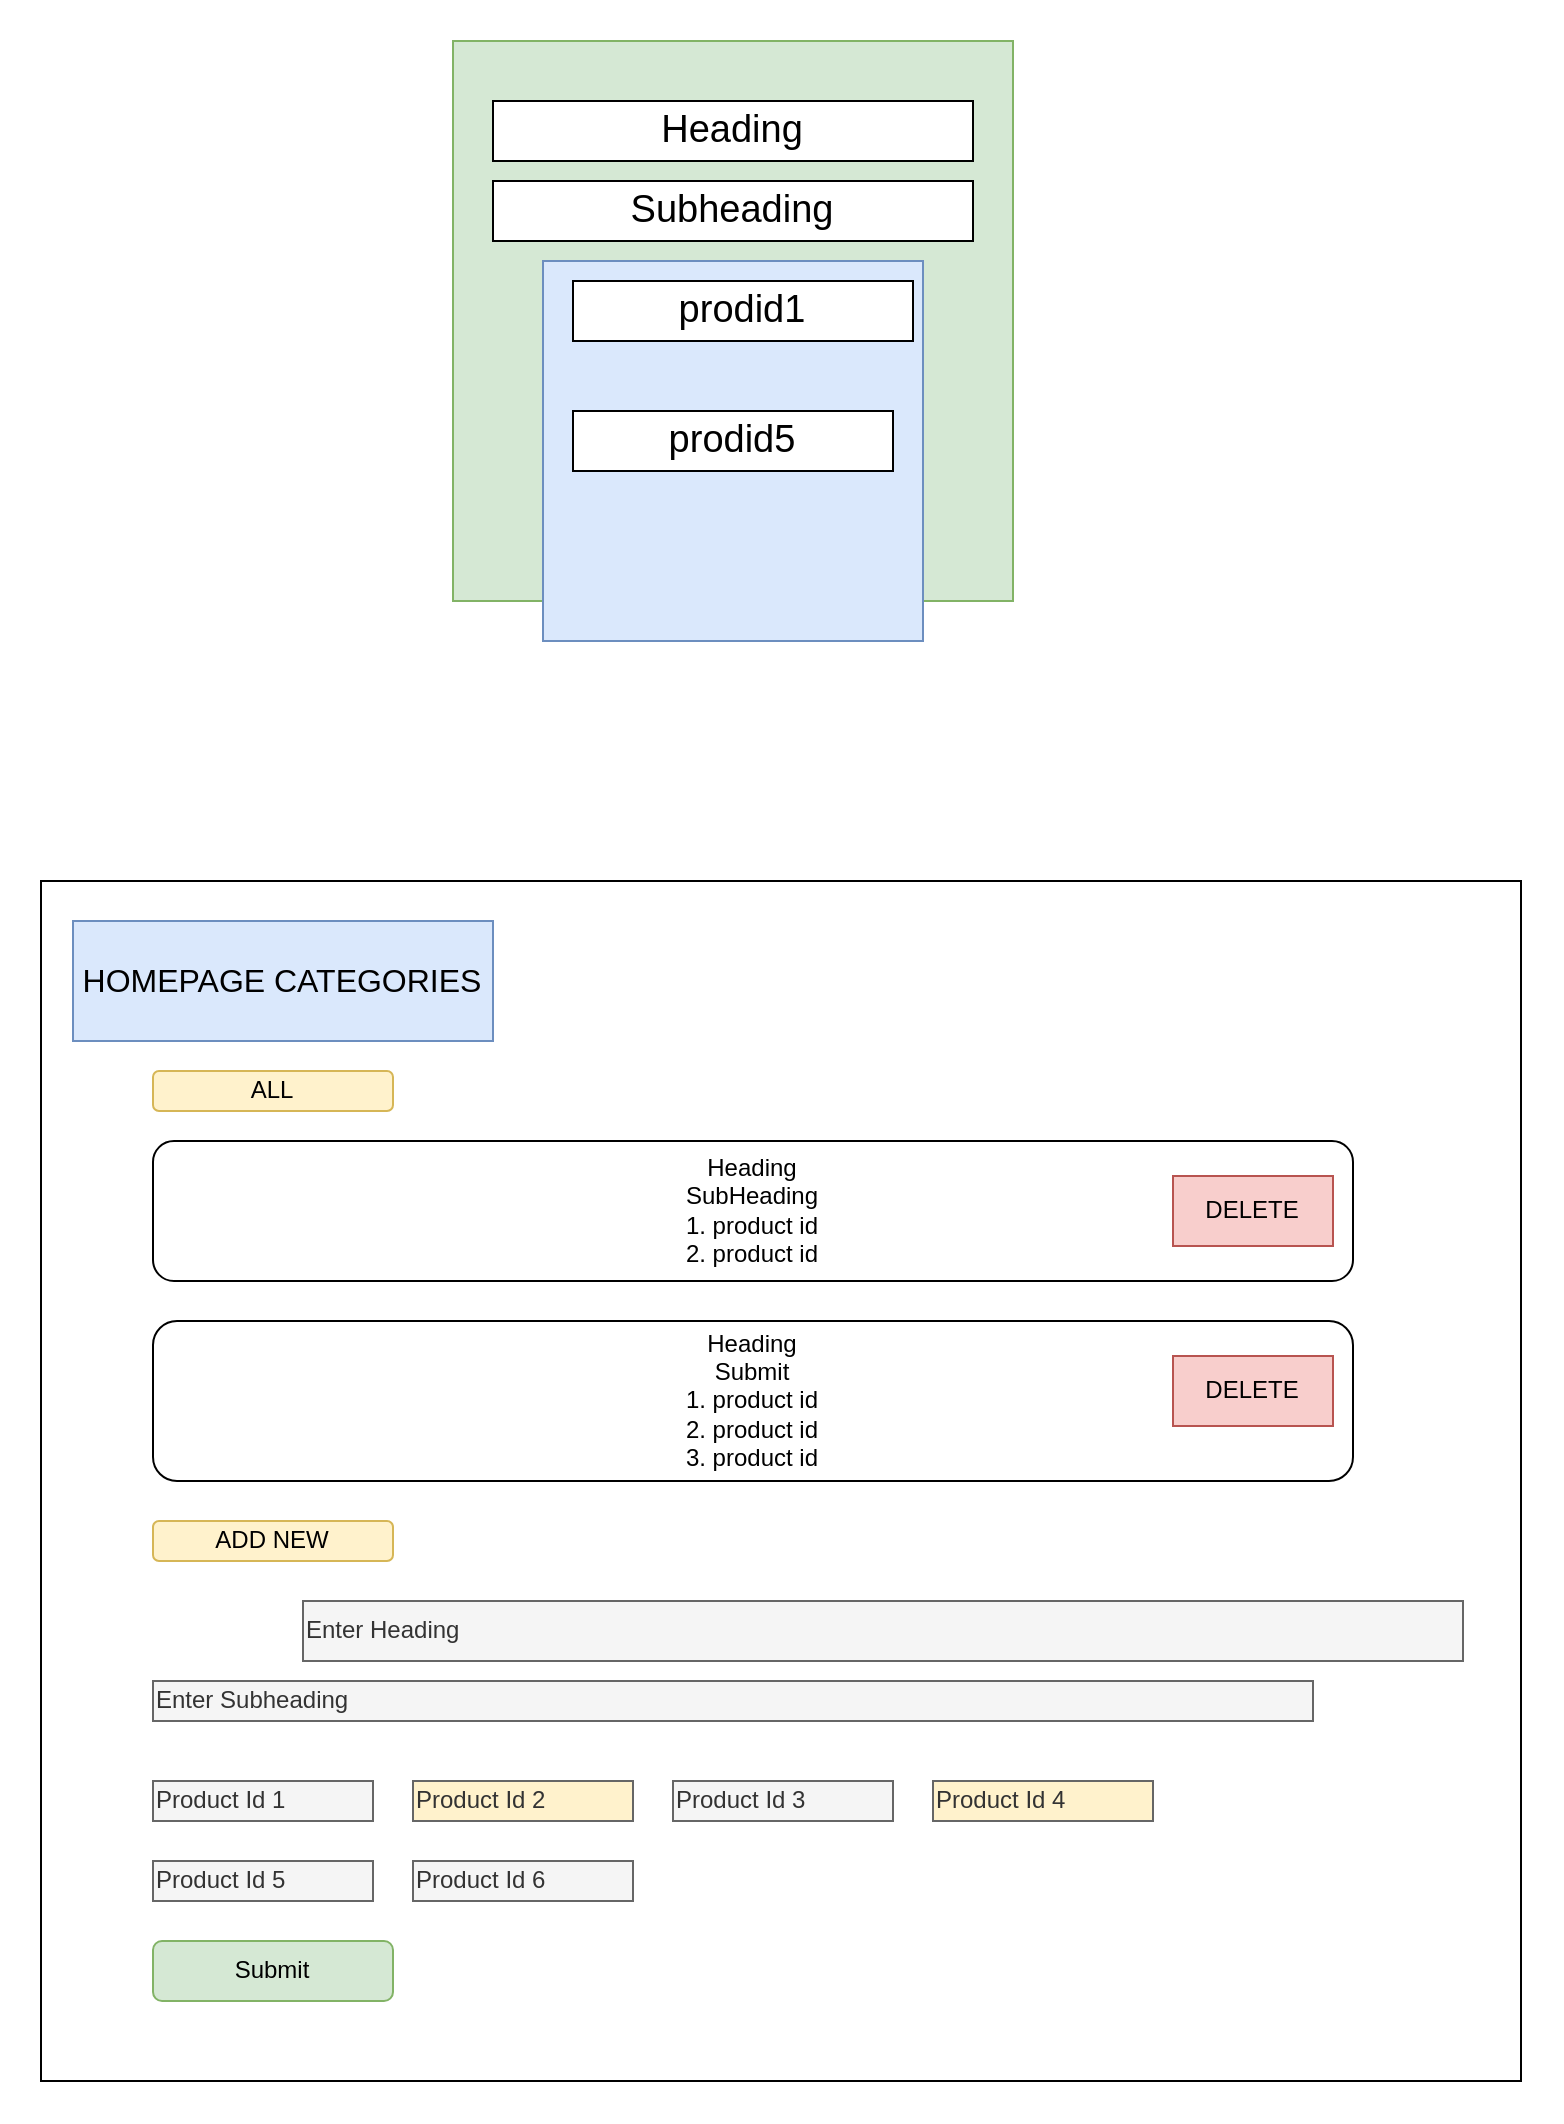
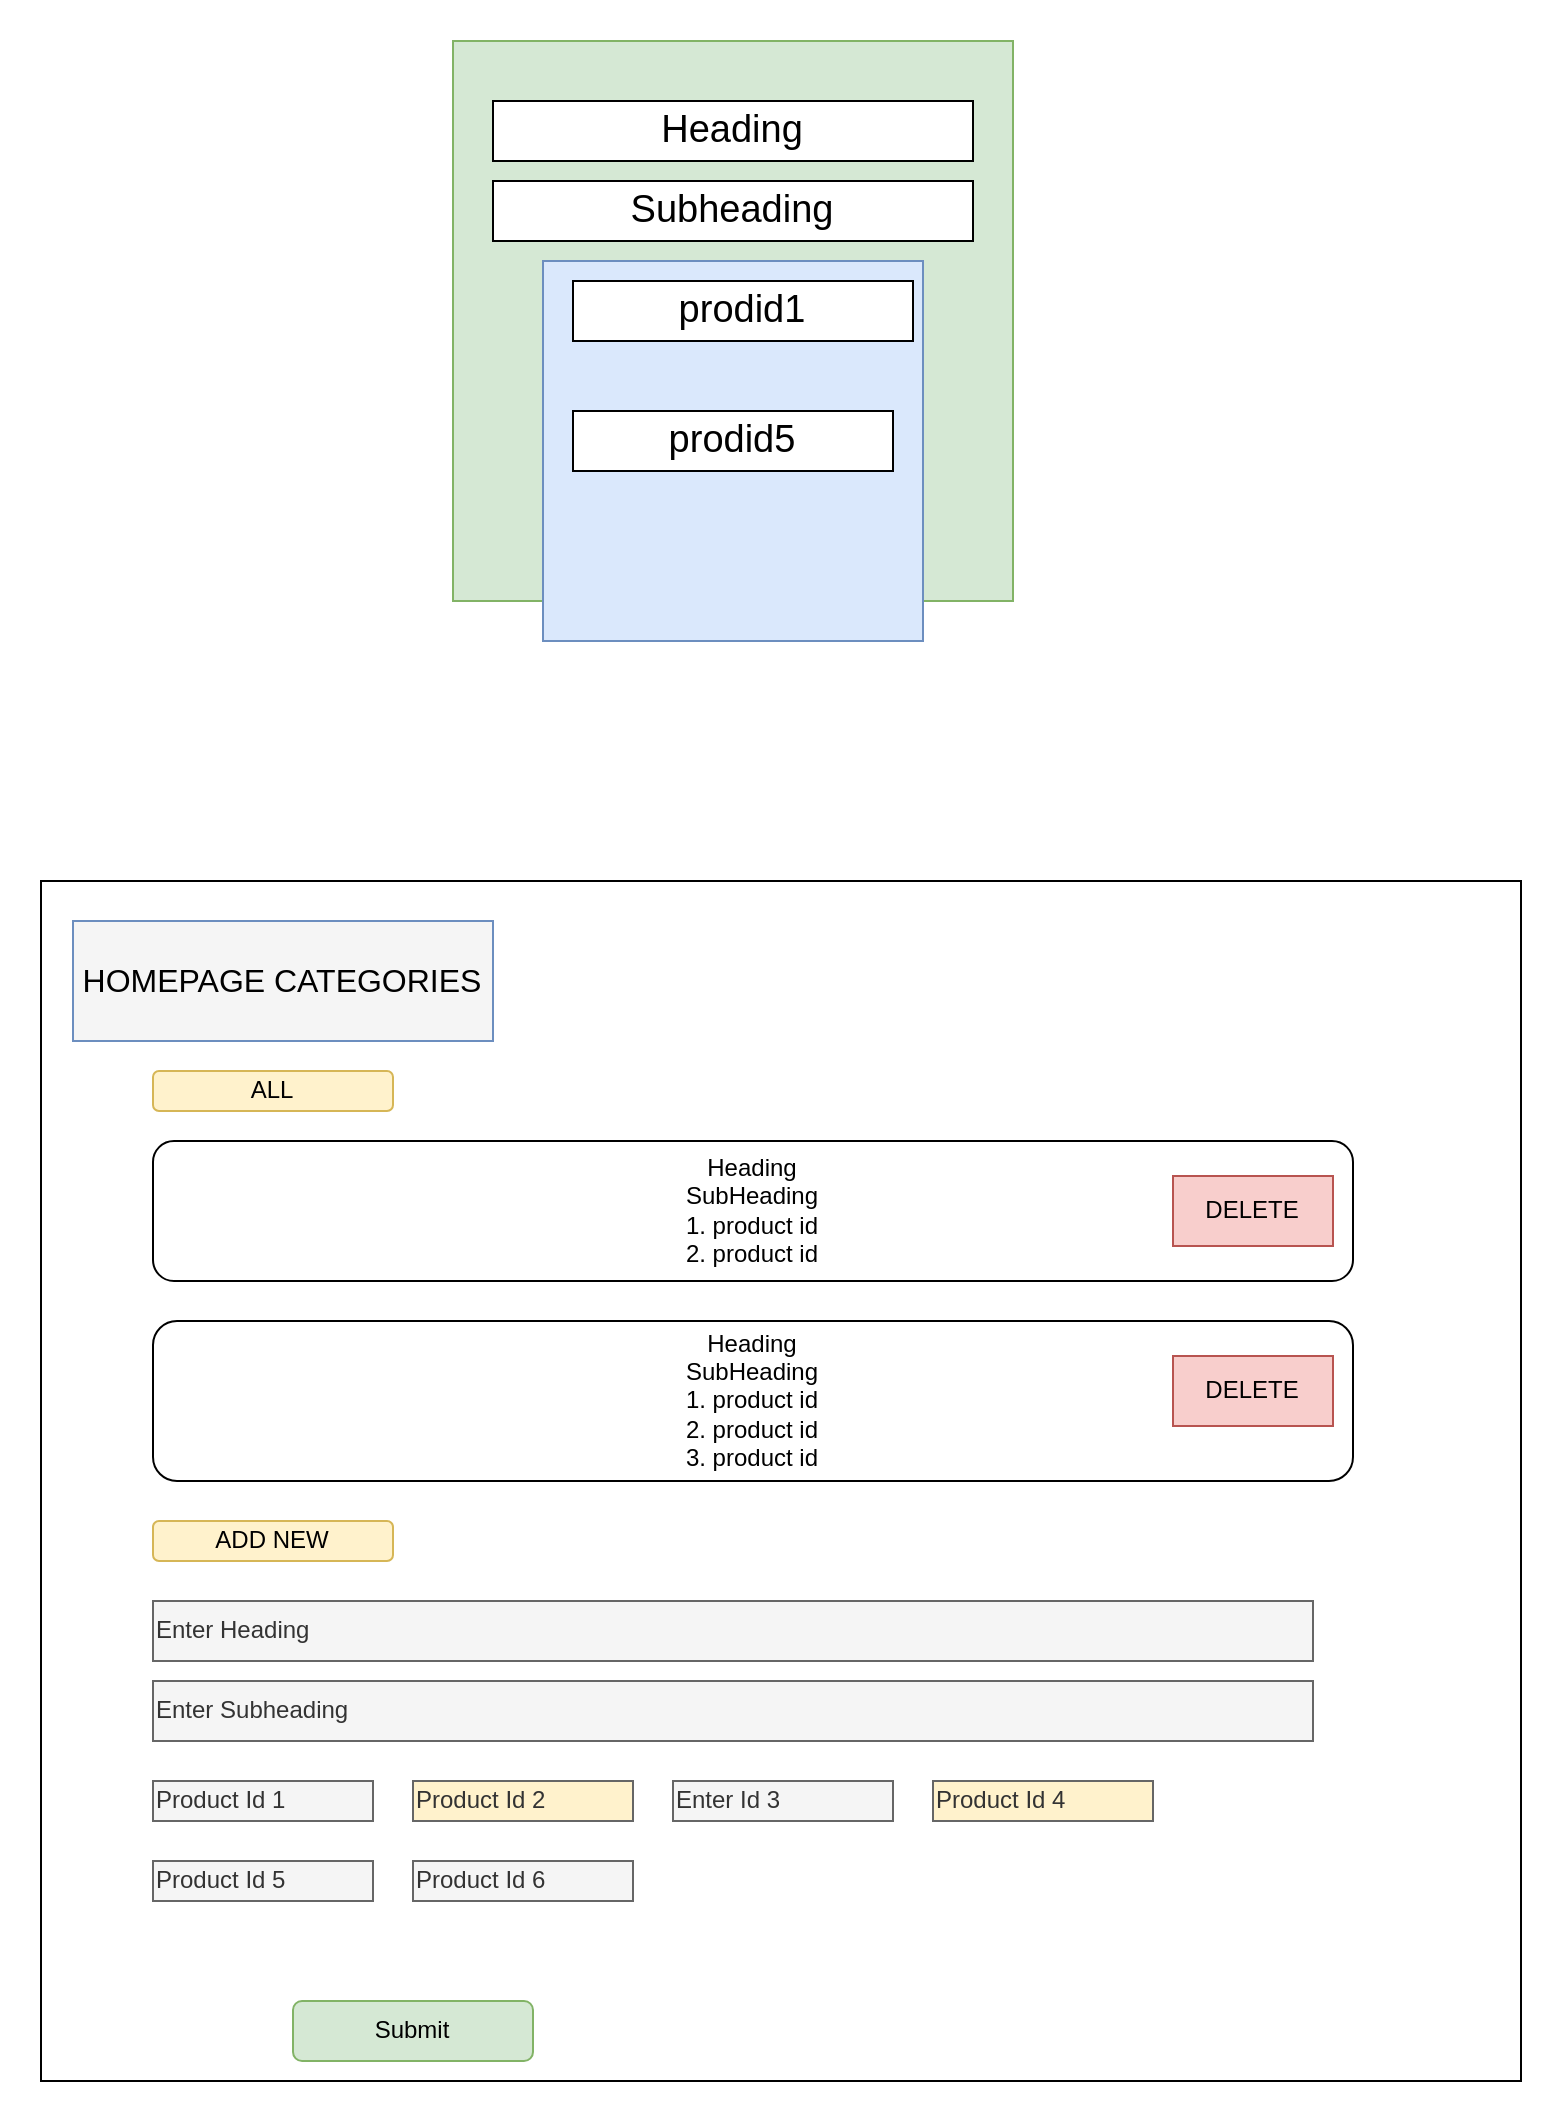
node "HOMEPAGE CATEGORIES": fillcolor #dae8fc -> #f5f5f5
node "Heading Submit 1. product id 2. product id 3. product id": label "Heading Submit 1. product id 2. product id 3. product id" -> "Heading SubHeading 1. product id 2. product id 3. product id"
node "Enter Heading": moved (883, 1631) -> (733, 1631)
node "Enter Subheading": size 1160x40 -> 1160x60
node "Product Id 3": label "Product Id 3" -> "Enter Id 3"
node "Submit": moved (273, 1971) -> (413, 2031)
